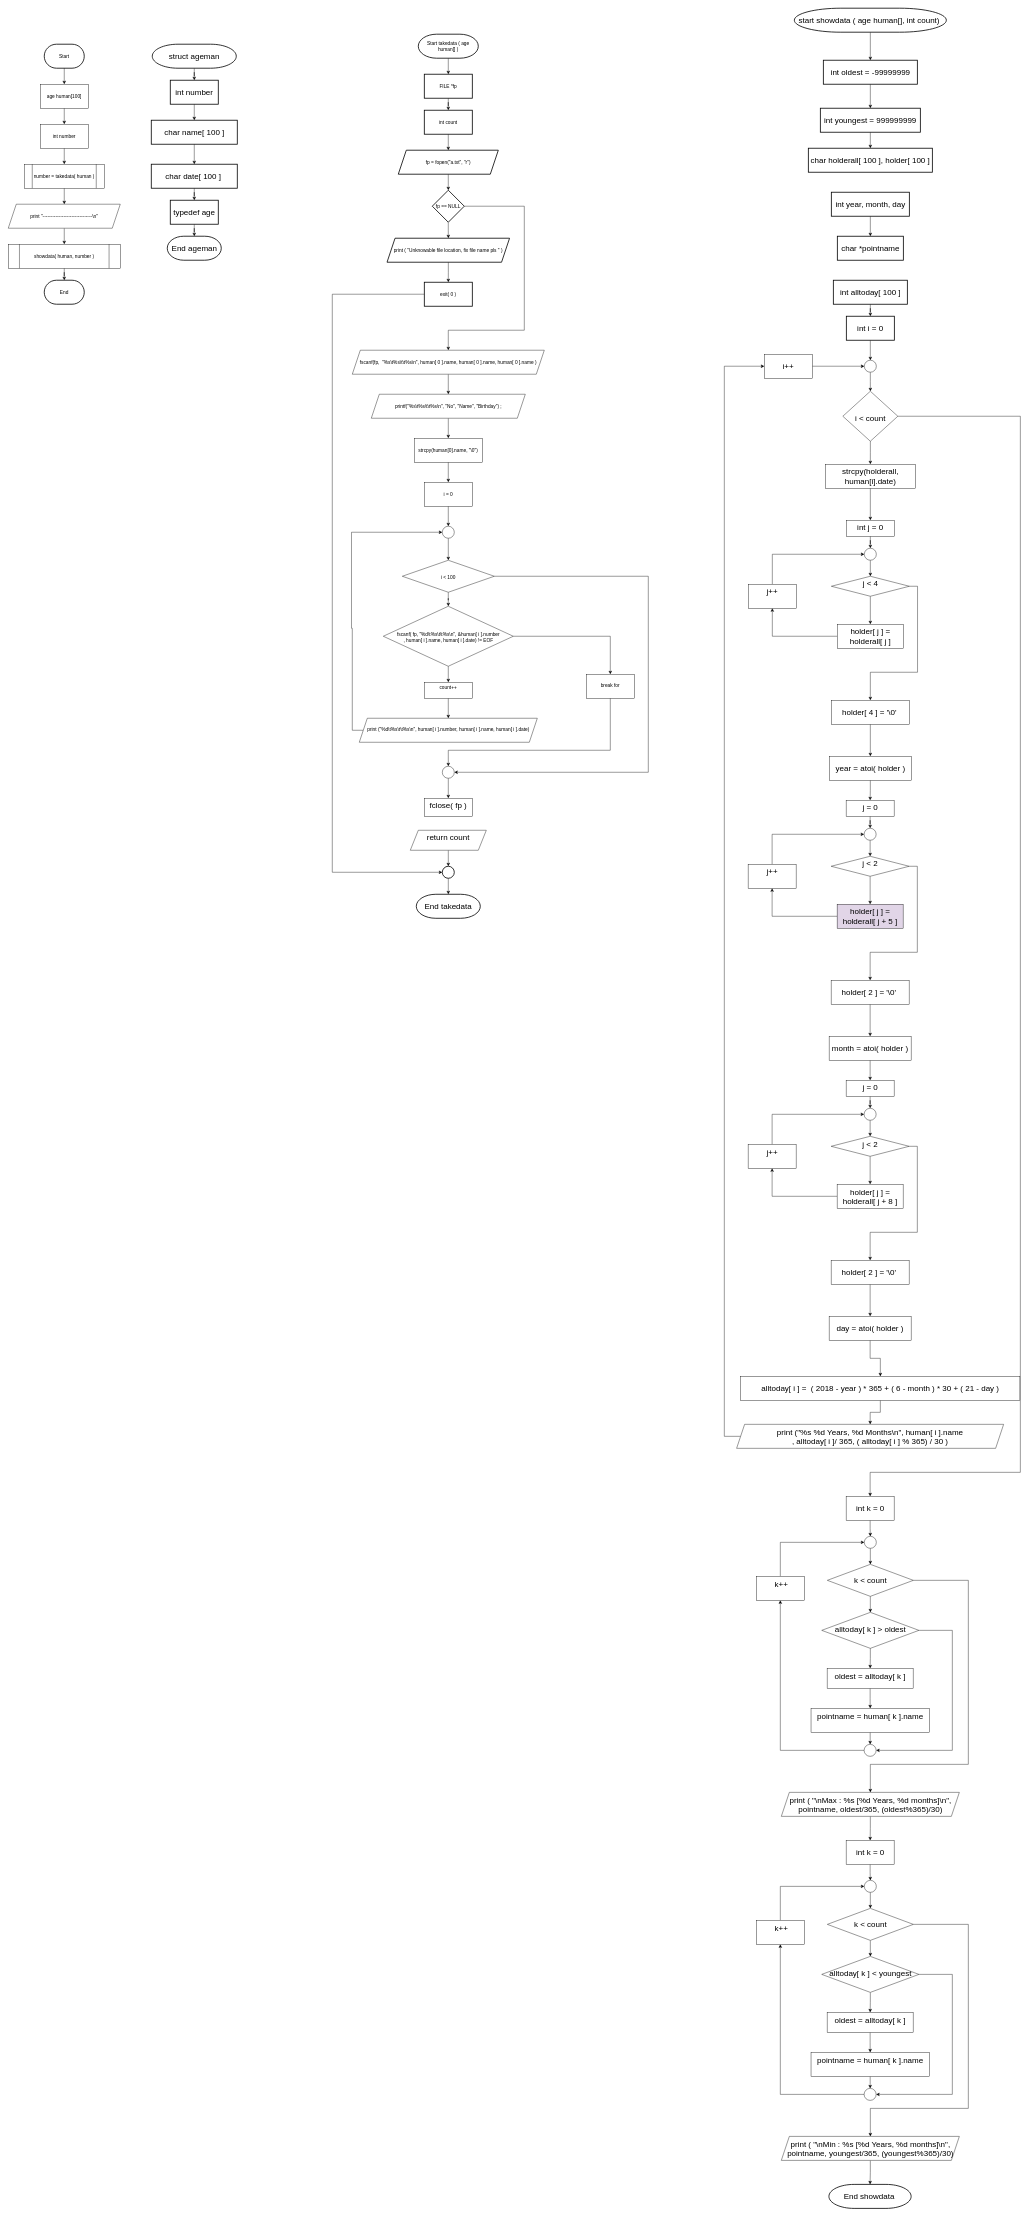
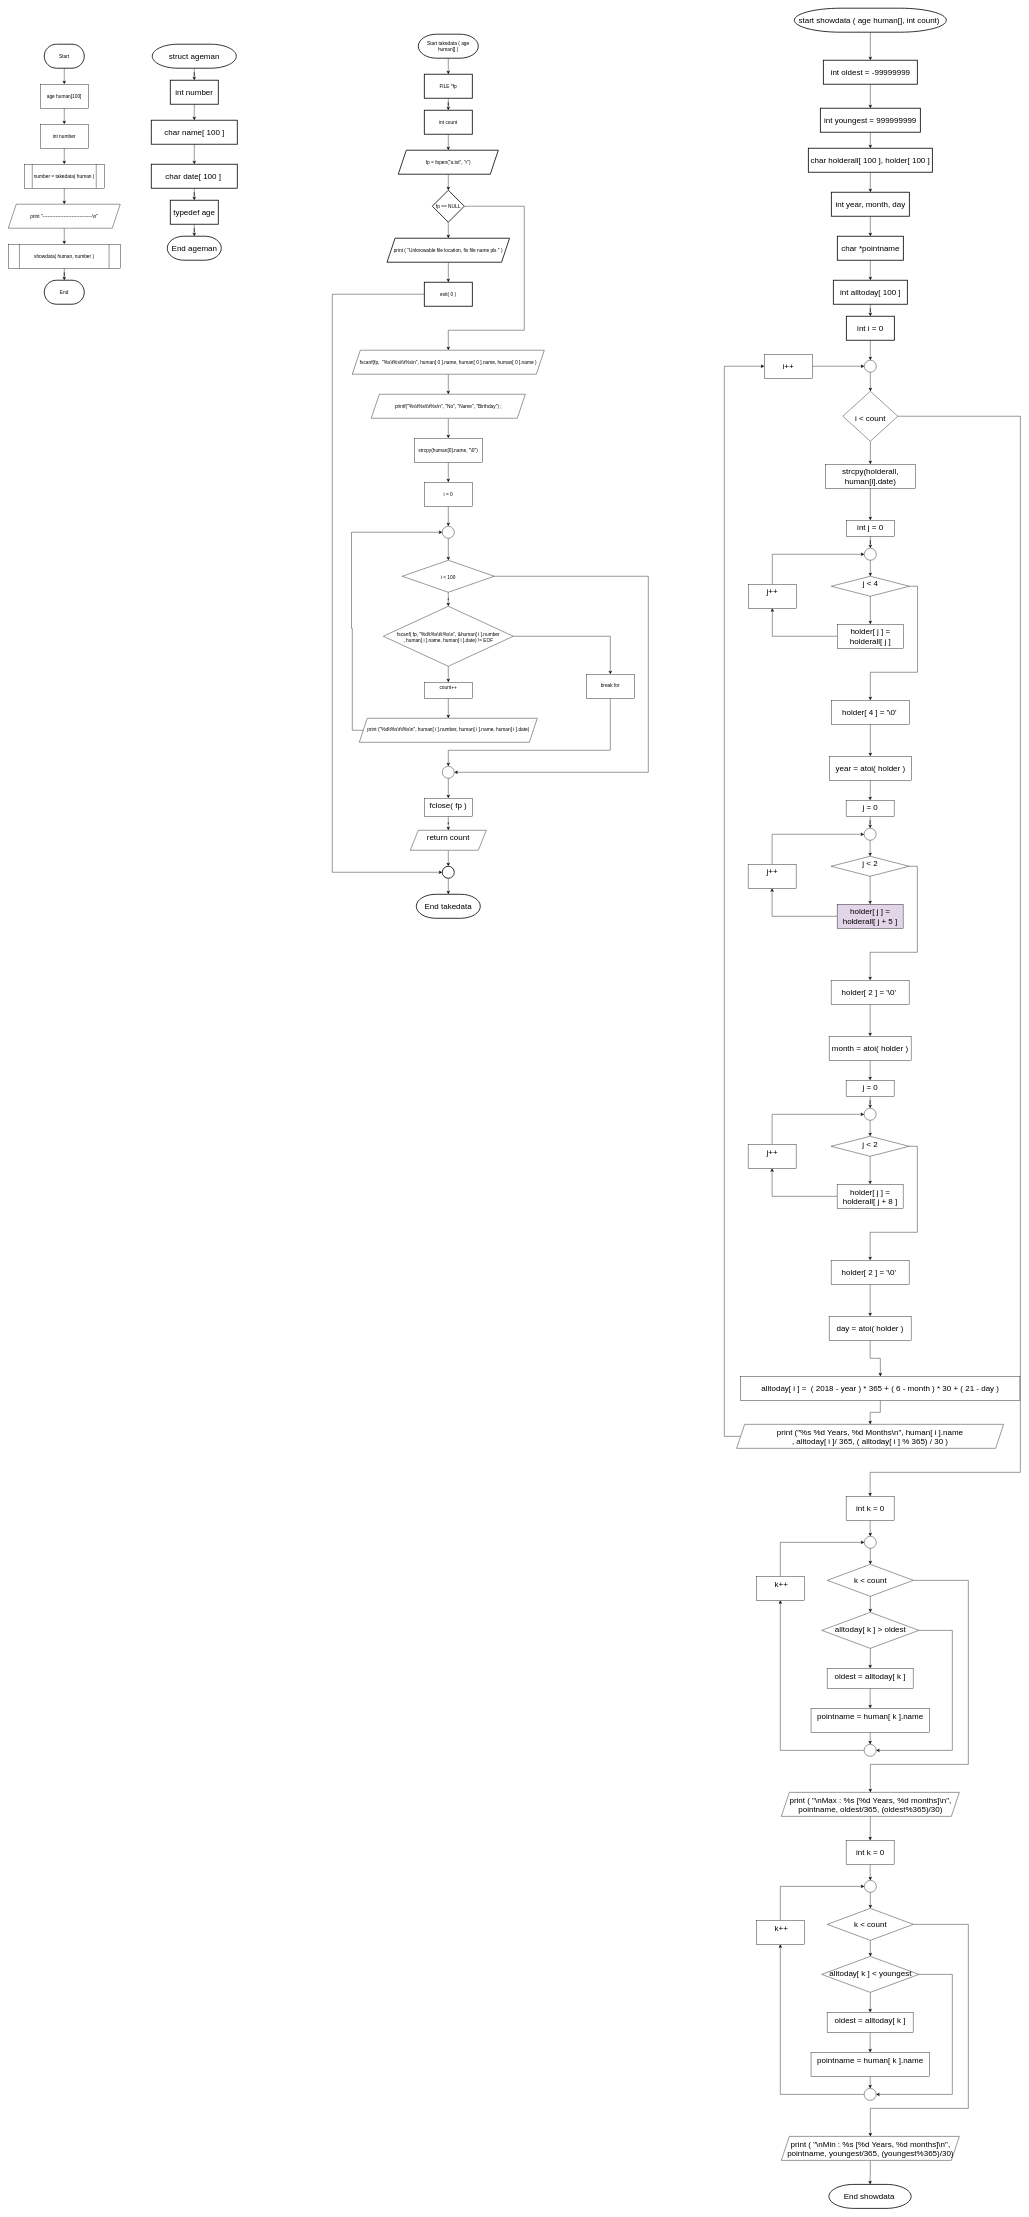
edge "char holderall[ 100 ], holder[ 100 ]" -> "int year, month, day": added
edge "char *pointname" -> "int alltoday[ 100 ]": added
edge "fclose( fp )" -> "return count": added
